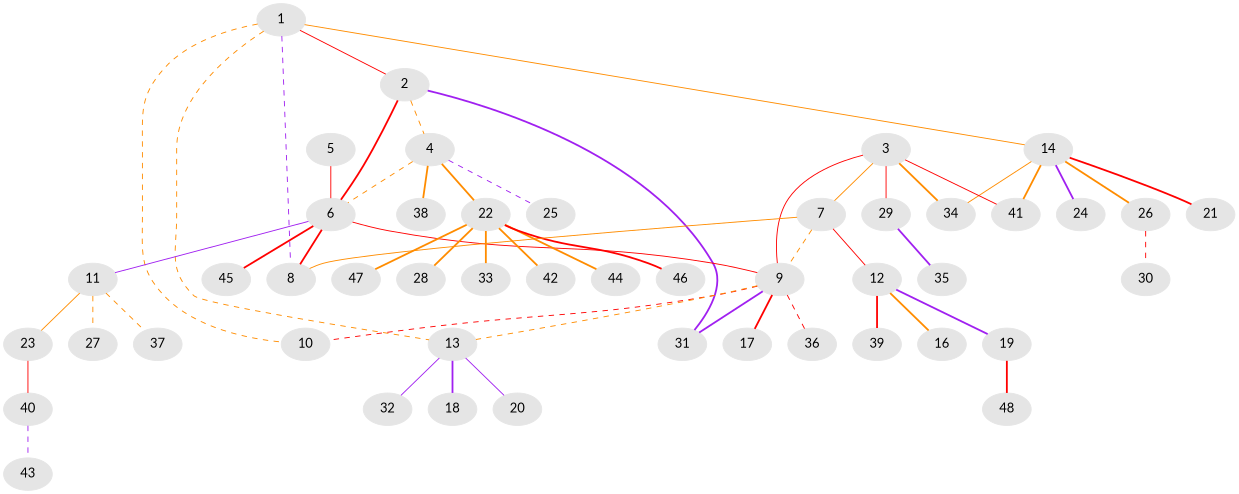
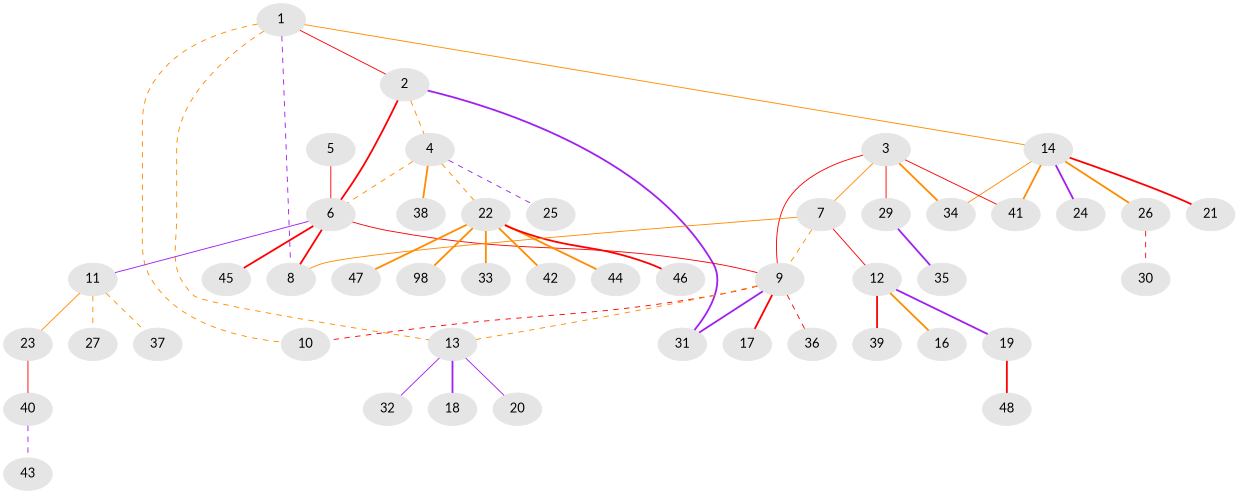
edge "4" -- "22": style bold -> dashed
node "28": label "28" -> "98"
